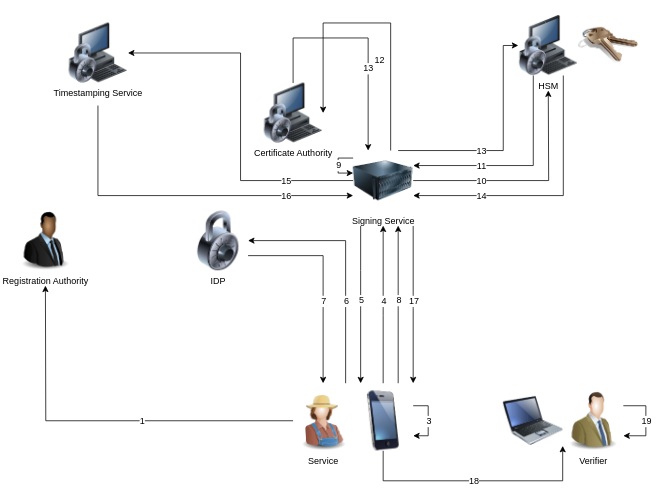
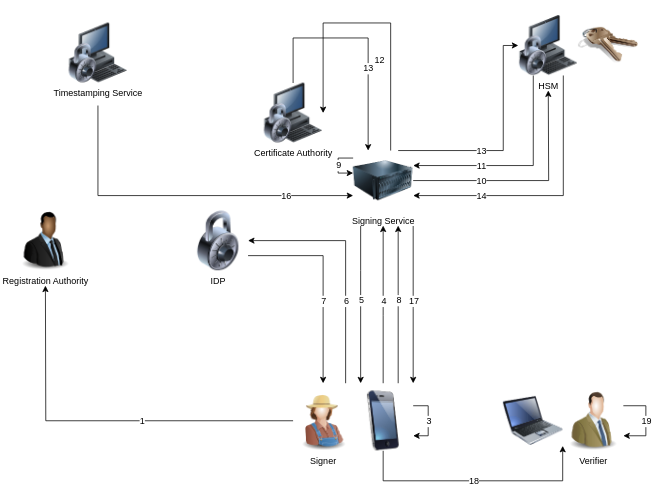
edge "Signing Service" -> "Timestamping Service": removed, label "15"
node "Service": label "Service" -> "Signer"
